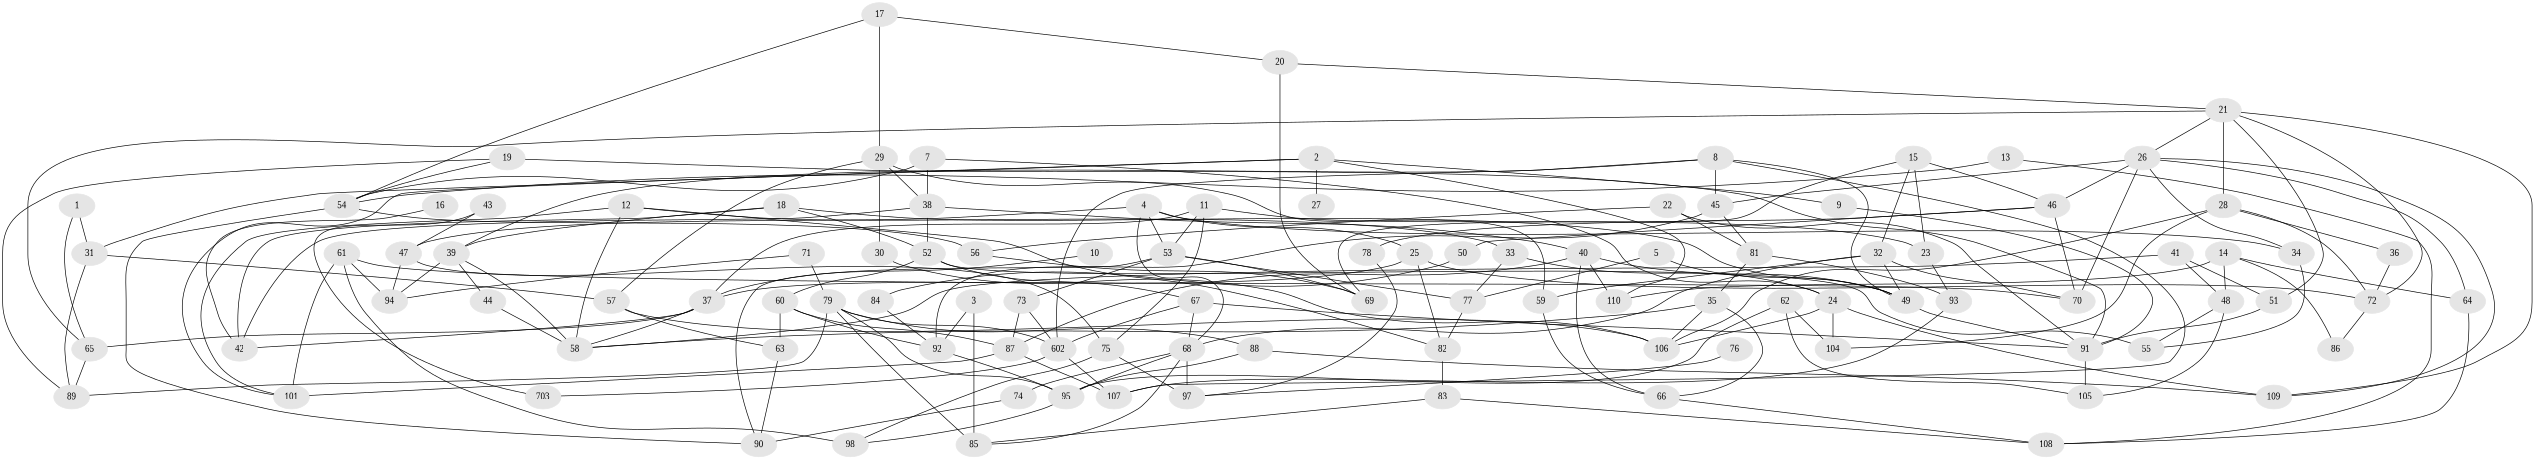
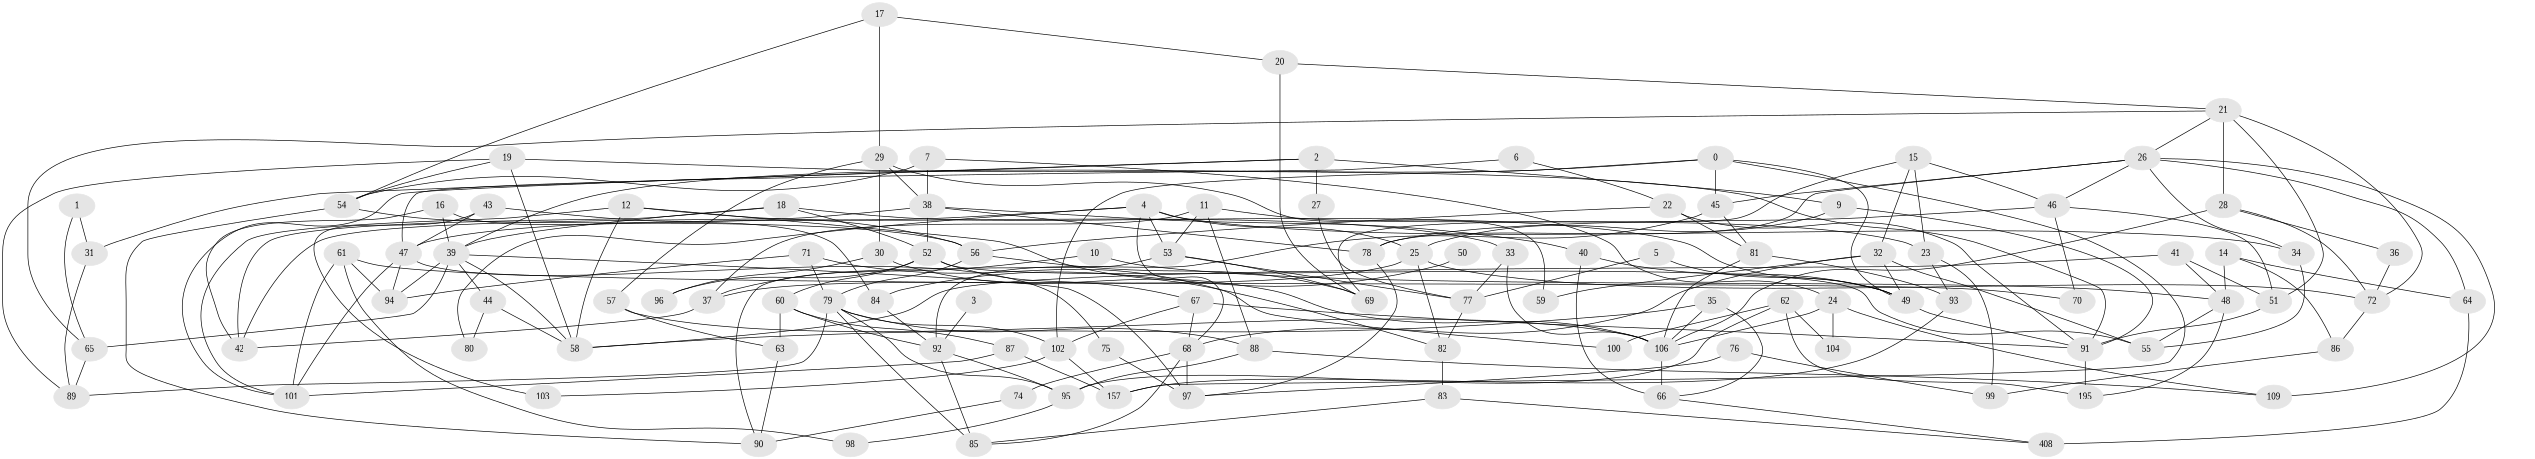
node "6": added
node "8": label "8" -> "0"
node "13": removed
edge "43" -- "56": added
edge "16" -- "84": added
edge "26" -- "70": now "26" -- "78"
edge "9" -- "25": added
edge "46" -- "50": now "46" -- "51"
edge "38" -- "78": added
edge "21" -- "109": removed
edge "16" -- "39": added
edge "33" -- "24": now "33" -- "106"
edge "31" -- "57": removed
edge "39" -- "97": added
edge "56" -- "79": added
edge "27" -- "77": added
edge "81" -- "35": now "81" -- "106"
edge "32" -- "70": now "32" -- "55"
edge "10" -- "48": added
edge "40" -- "87": removed
edge "11" -- "75": now "11" -- "88"
node "96": added
node "73": removed
node "110": removed
edge "47" -- "101": added
edge "28" -- "104": removed
edge "37" -- "58": now "19" -- "58"
edge "37" -- "65": now "39" -- "65"
node "80": added
node "602": label "602" -> "102"
node "100": added
edge "59" -- "66": now "106" -- "66"
edge "3" -- "85": now "92" -- "85"
edge "68" -- "95": removed
edge "75" -- "98": removed
node "703": label "703" -> "103"
node "107": label "107" -> "157"
node "99": added
node "105": label "105" -> "195"
node "108": label "108" -> "408"
